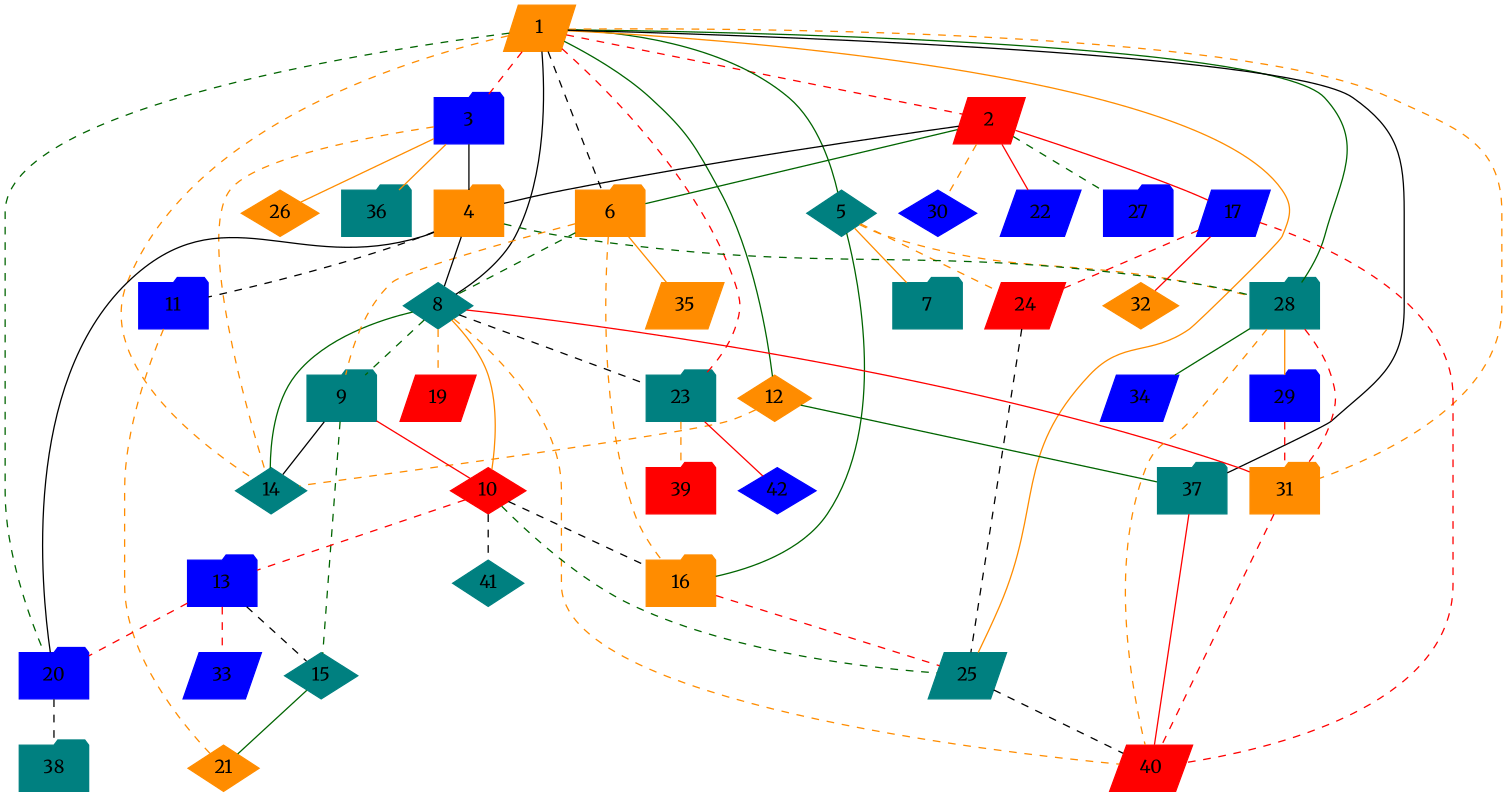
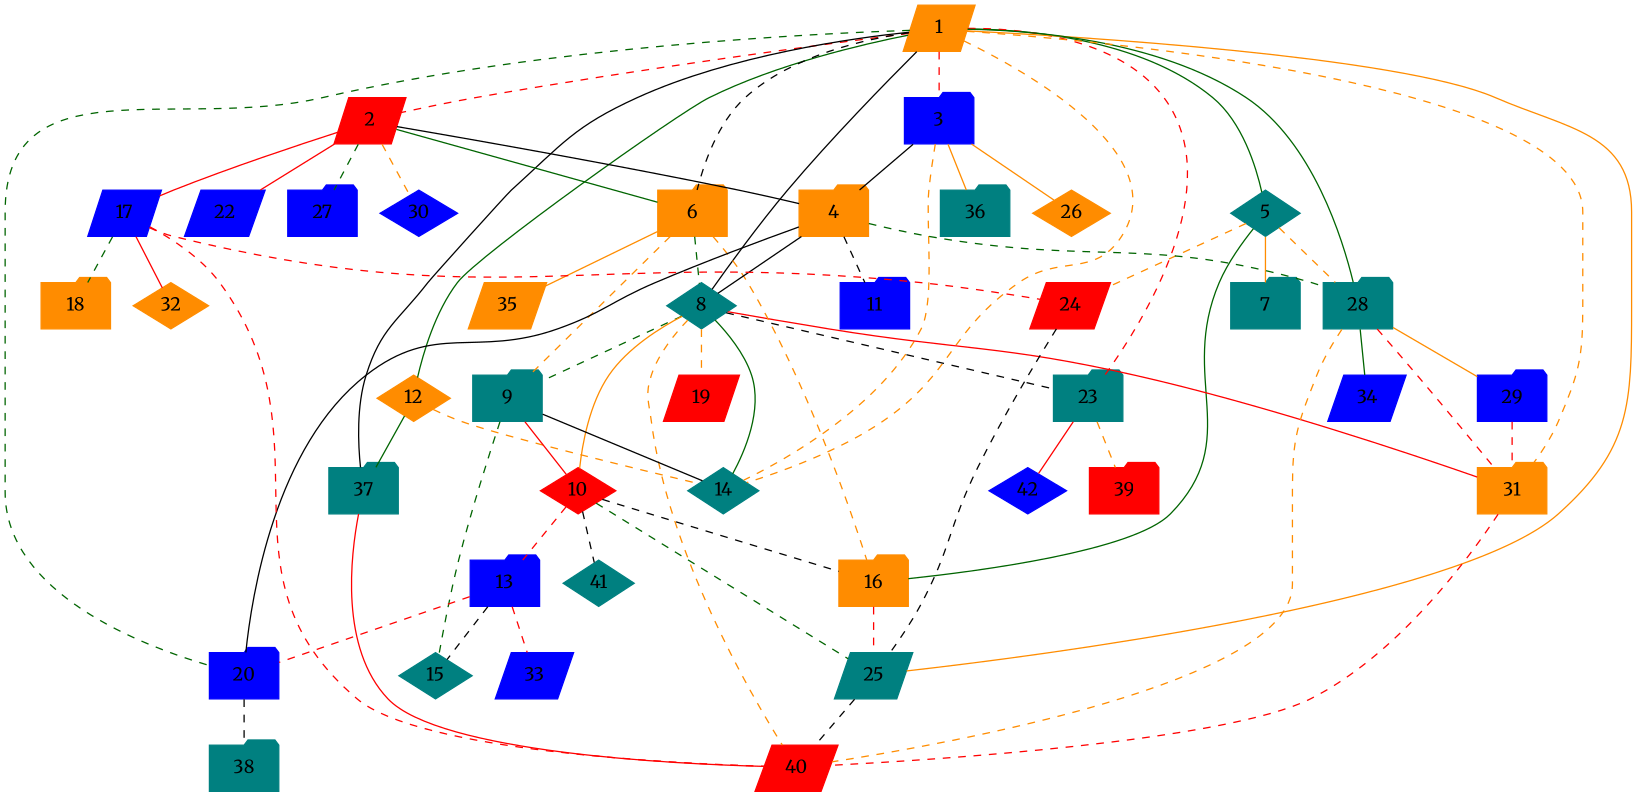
node "18": added
node "21": removed
